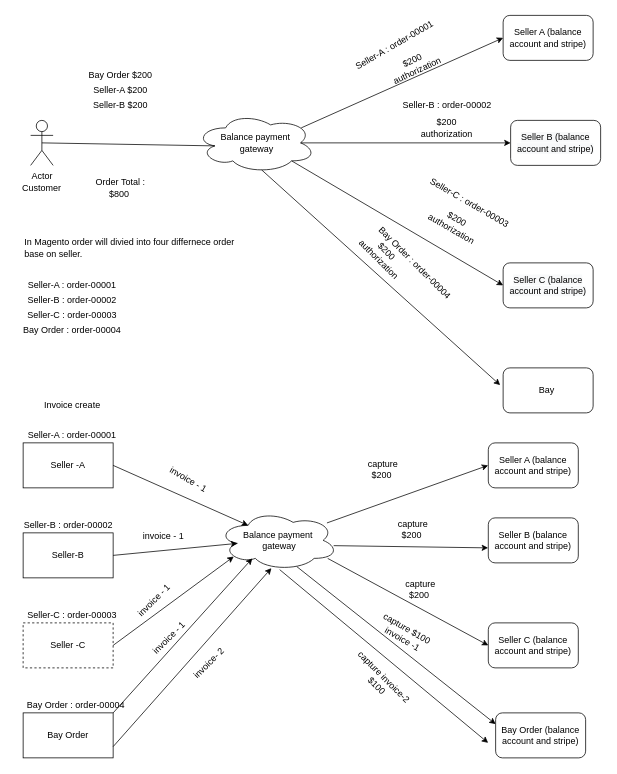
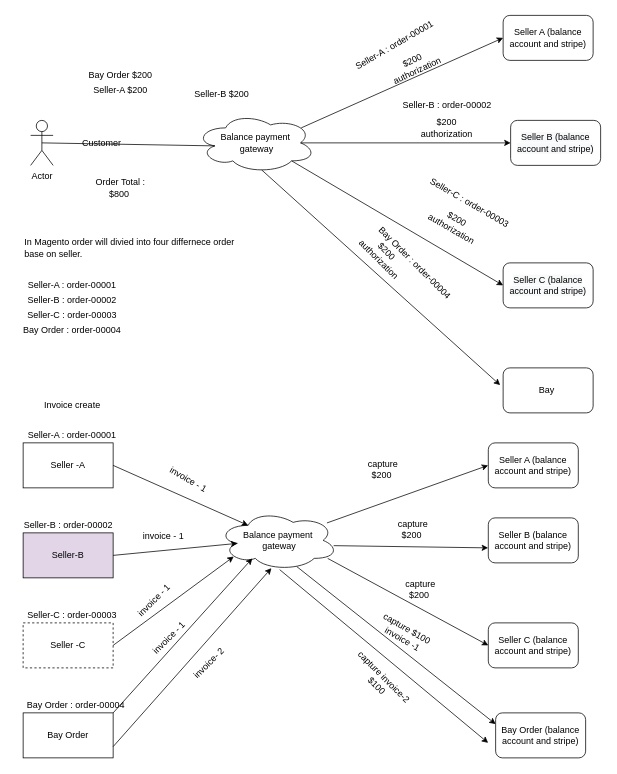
node "Seller-B $200": moved (120, 105) -> (222, 94)
node "Customer": moved (42, 188) -> (102, 143)
node "Seller-B": fillcolor #ffffff -> #e1d5e7
